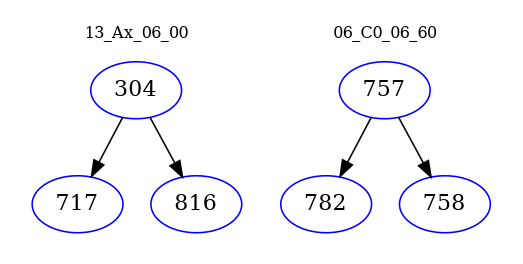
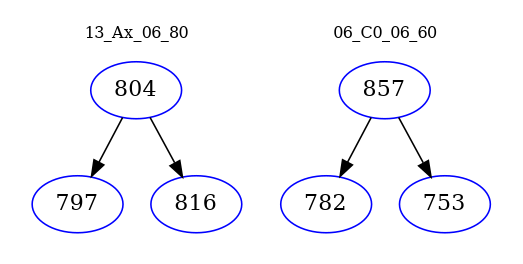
cluster "13_Ax_06_00": label "13_Ax_06_00" -> "13_Ax_06_80"
node "304": label "304" -> "804"
node "757": label "757" -> "857"
node "717": label "717" -> "797"
node "758": label "758" -> "753"
